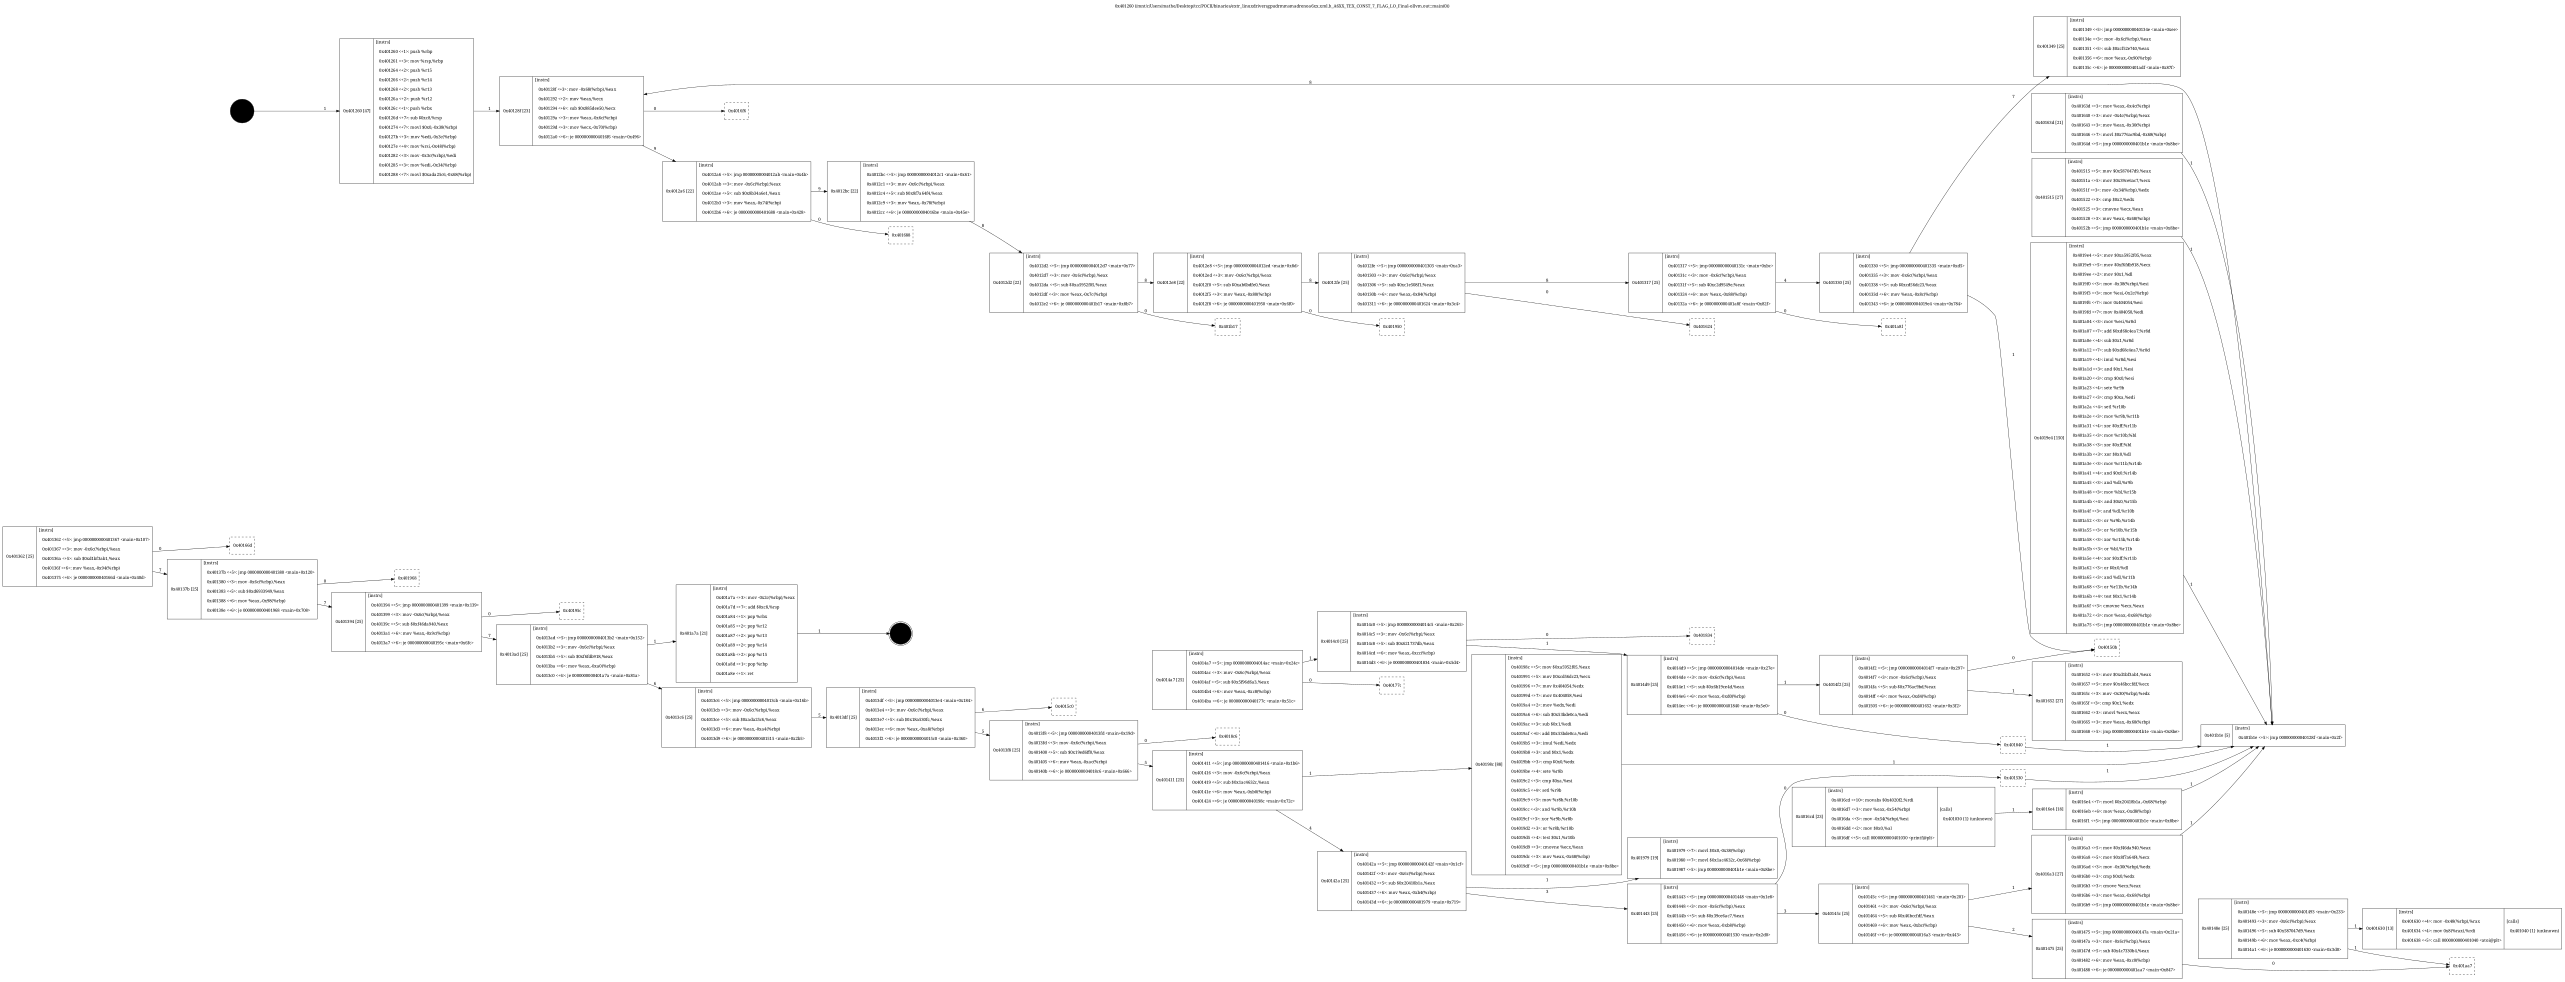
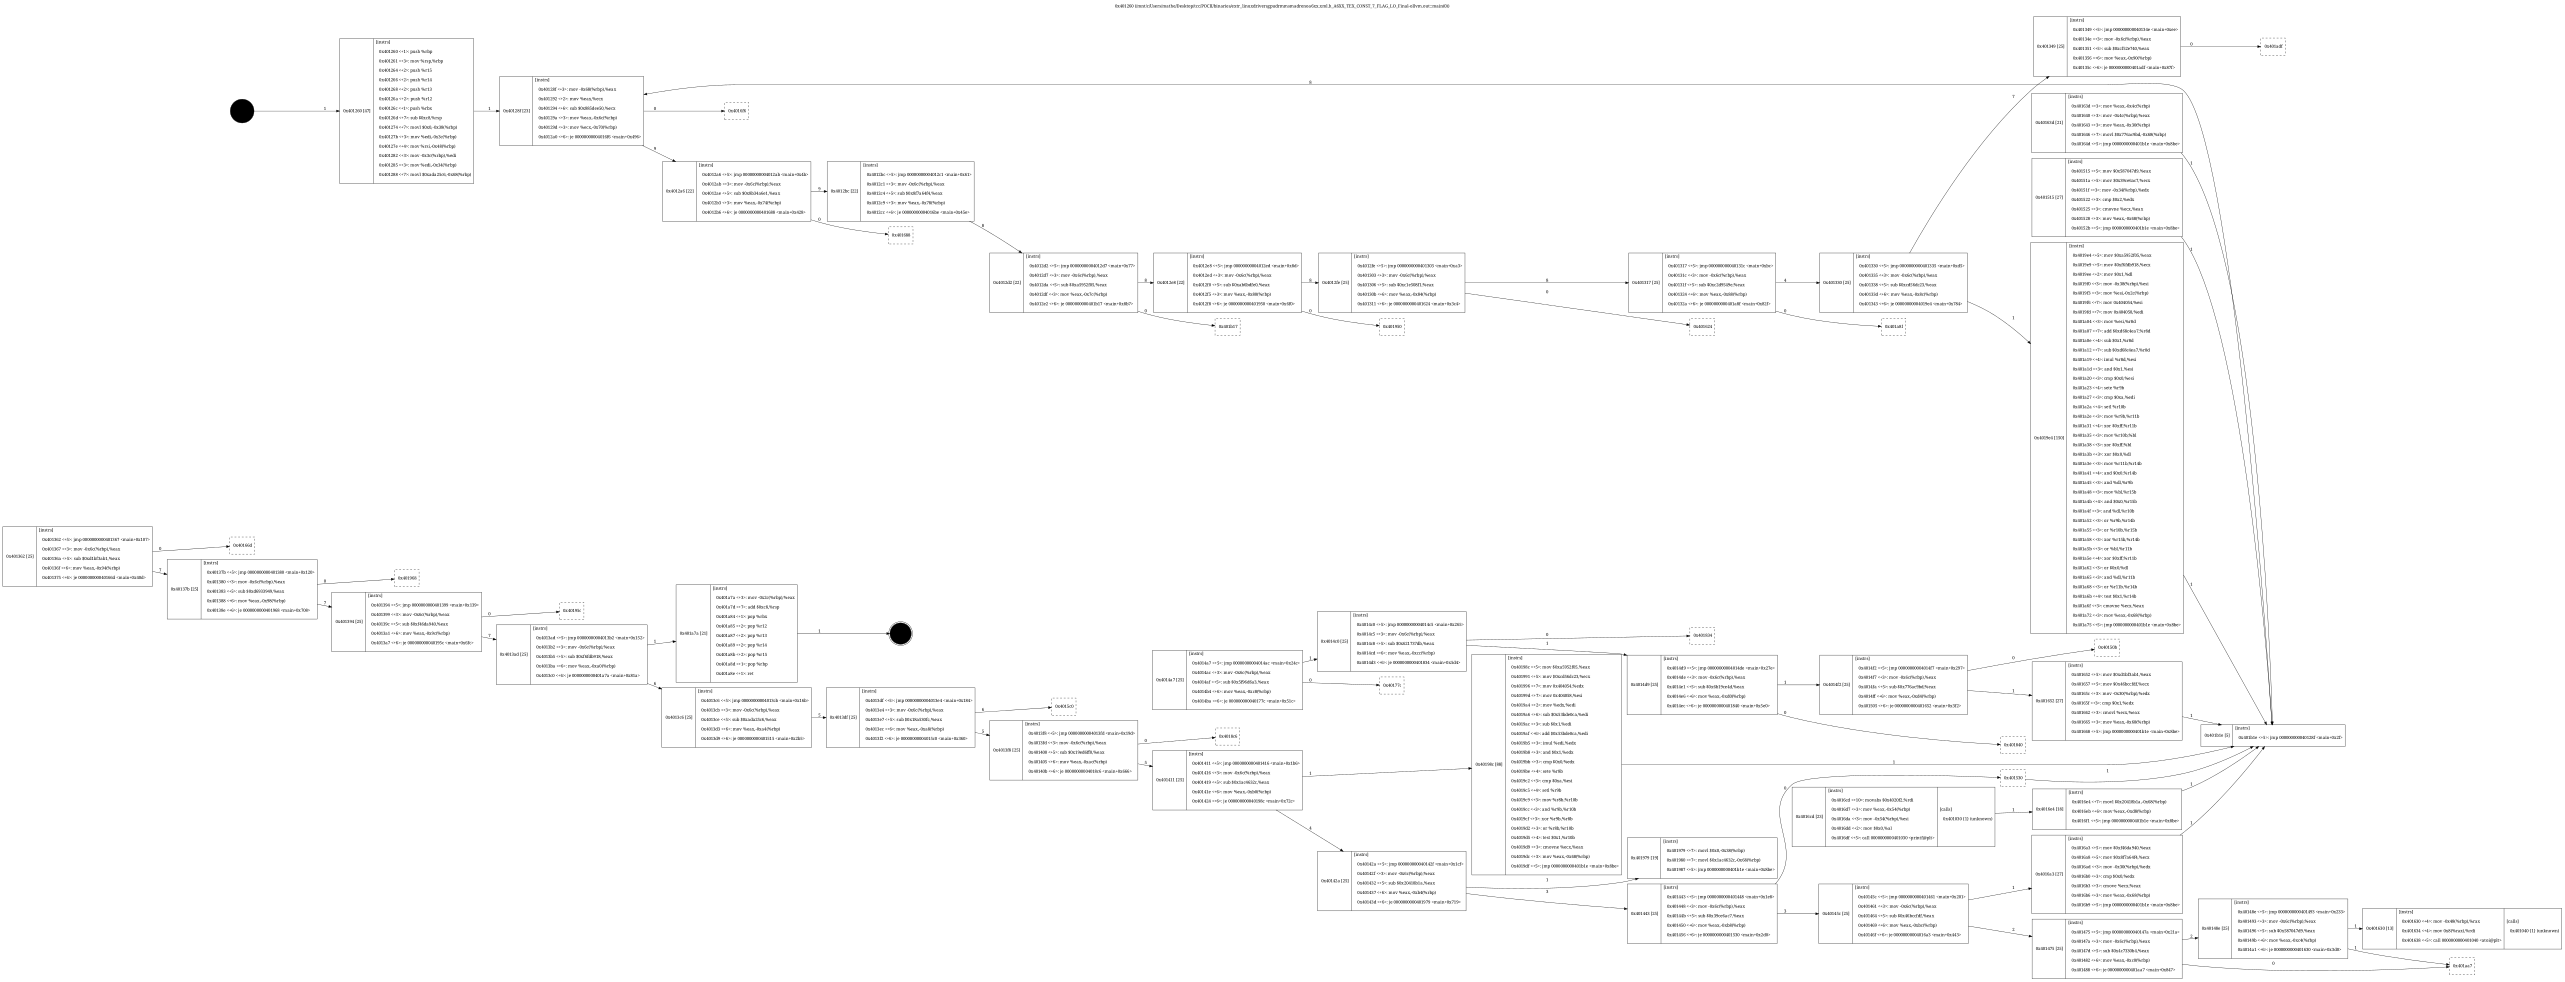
node "0x401adf": added
edge "0x401330 [25]" -> "0x40150b": now "0x401330 [25]" -> "0x4019e4 [150]"
edge "0x401840" -> "0x401b1e [5]": now "0x401652 [27]" -> "0x401b1e [5]"
edge "0x401475 [25]" -> "0x40148e [25]": added, label "2"
